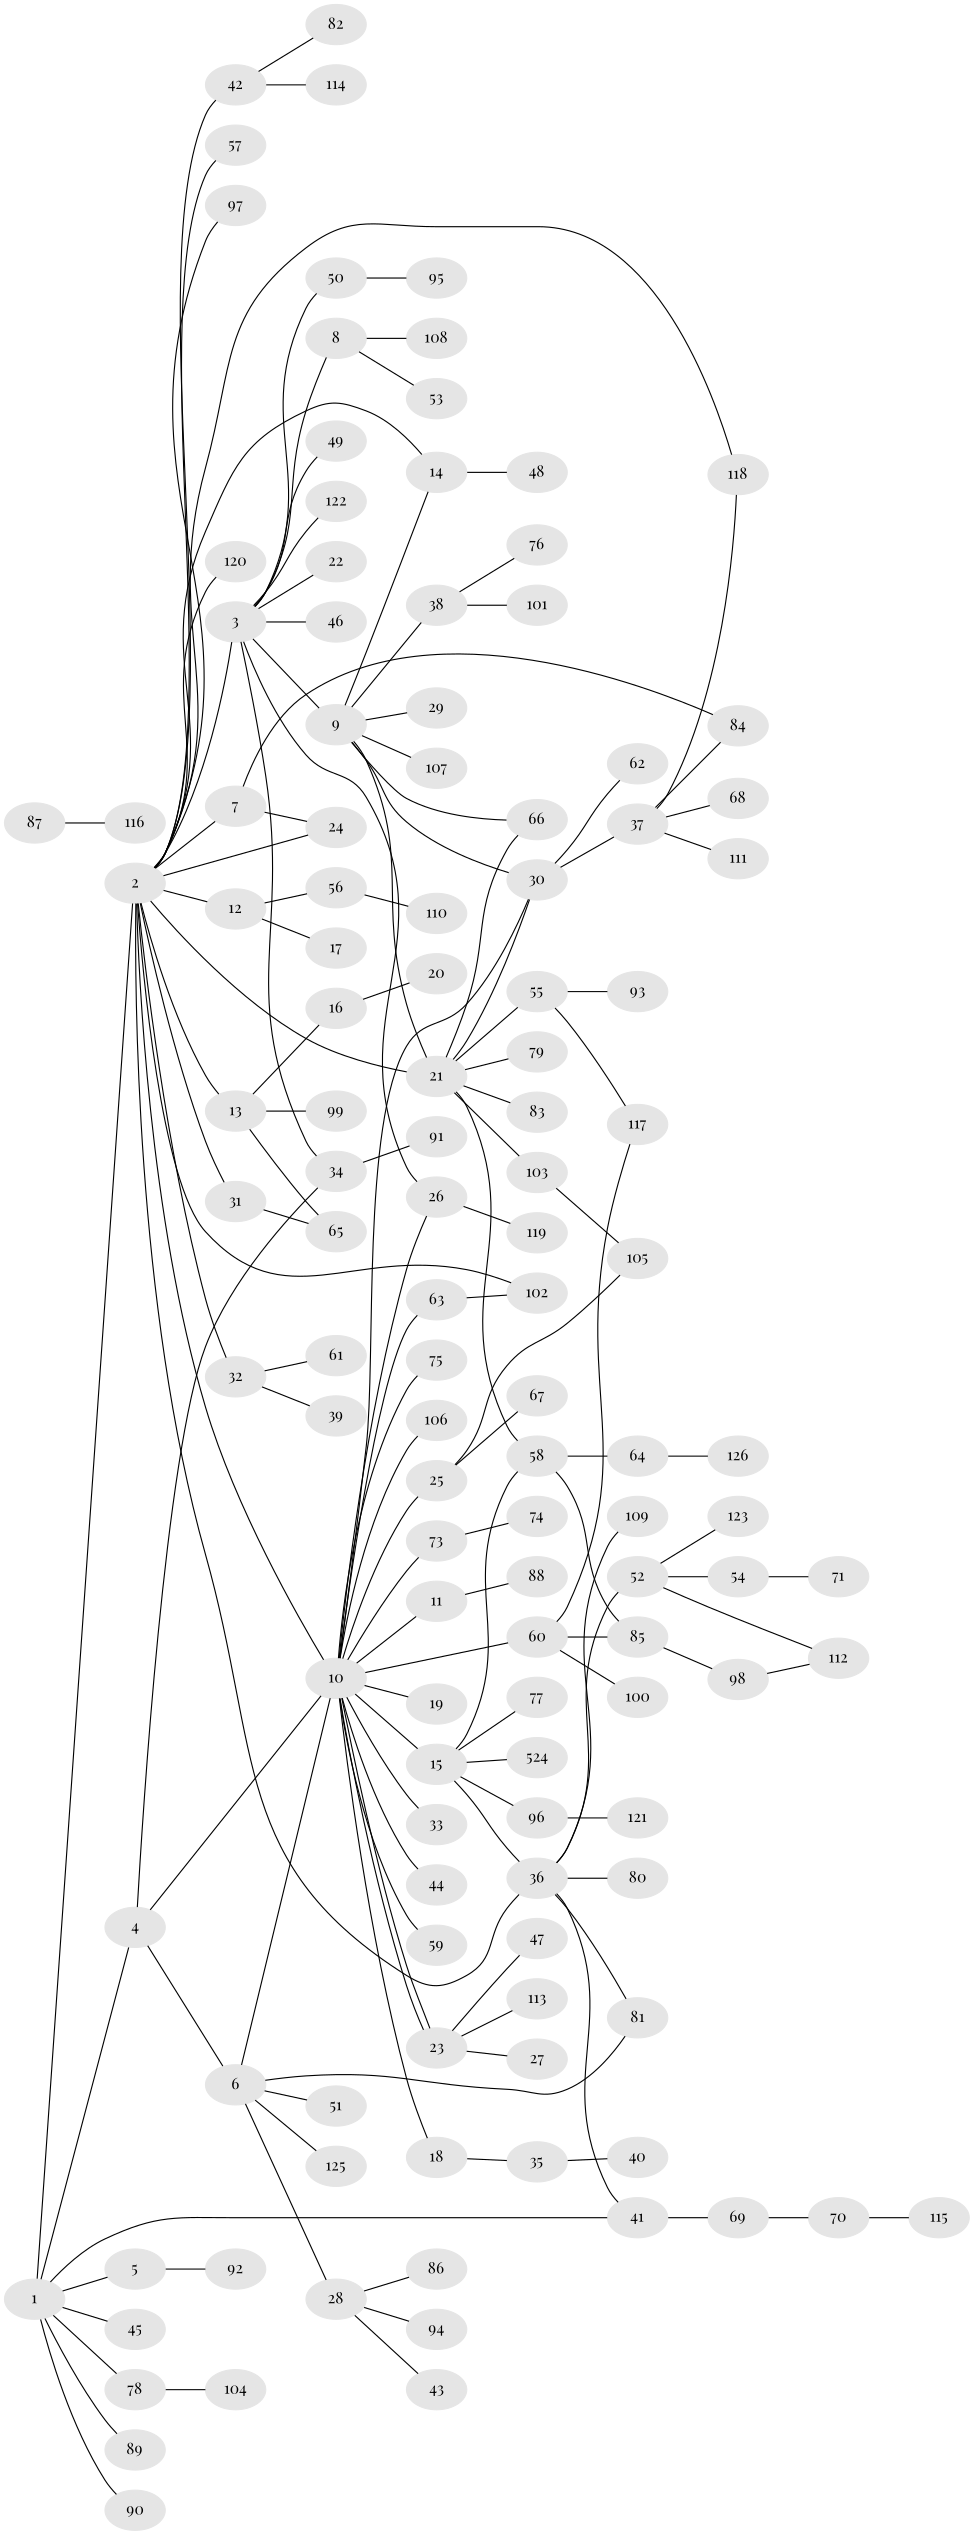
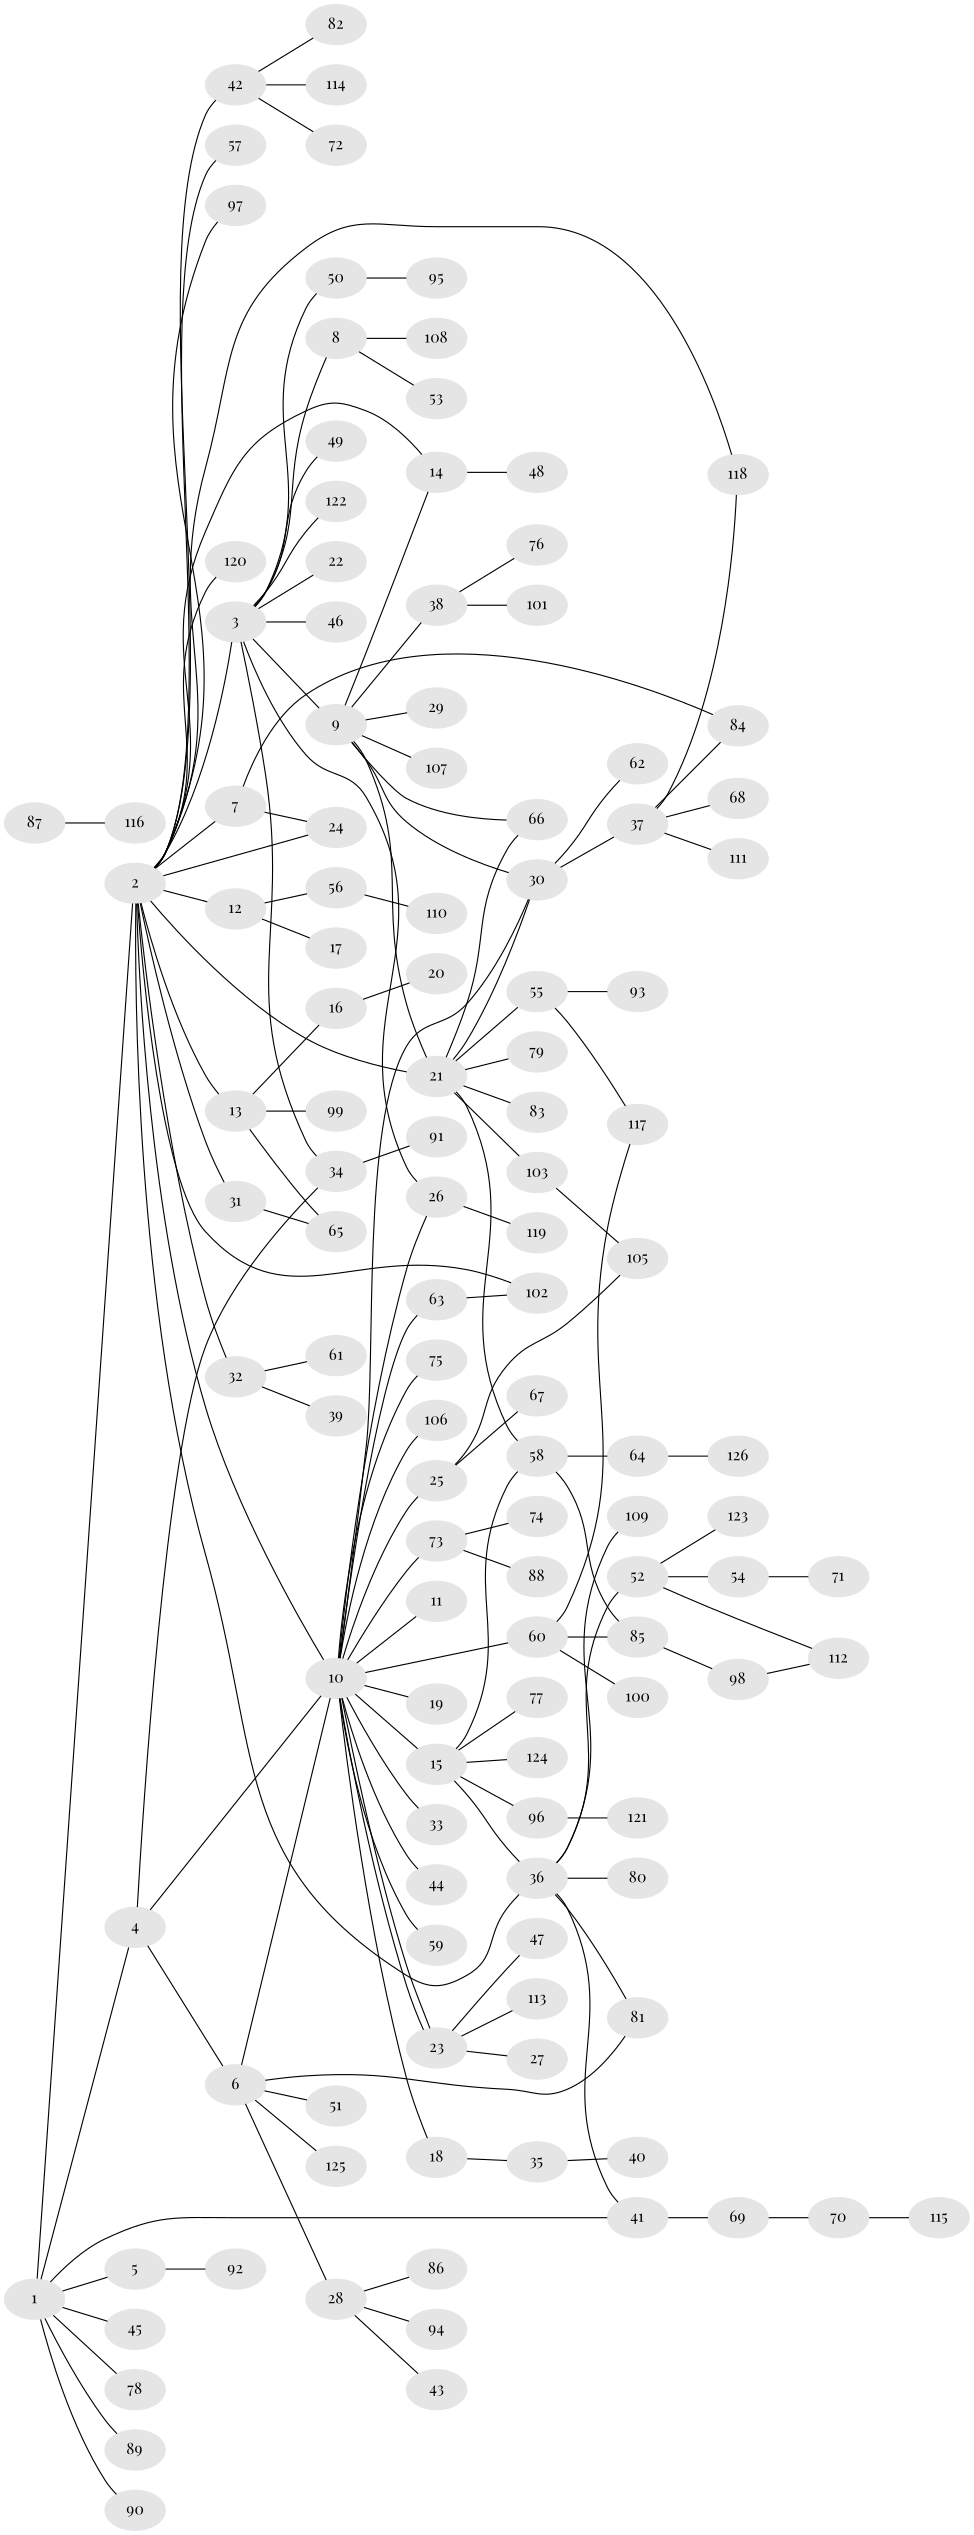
node "72": added
edge "88" -- "11": now "88" -- "73"
node "524": label "524" -> "124"
node "104": removed
